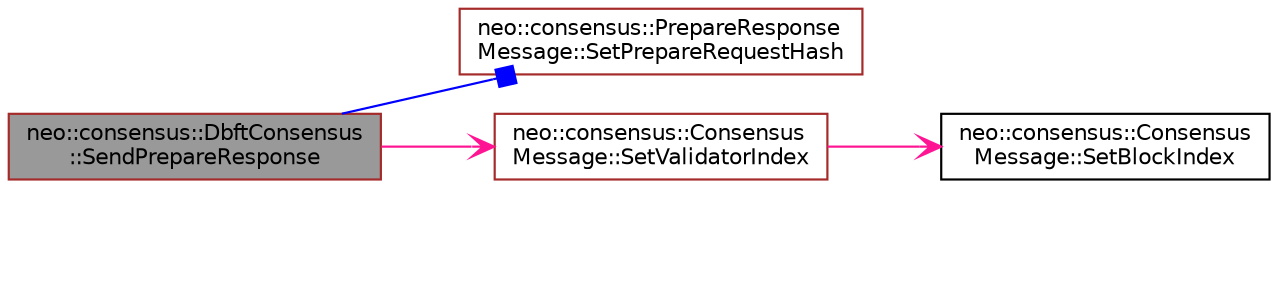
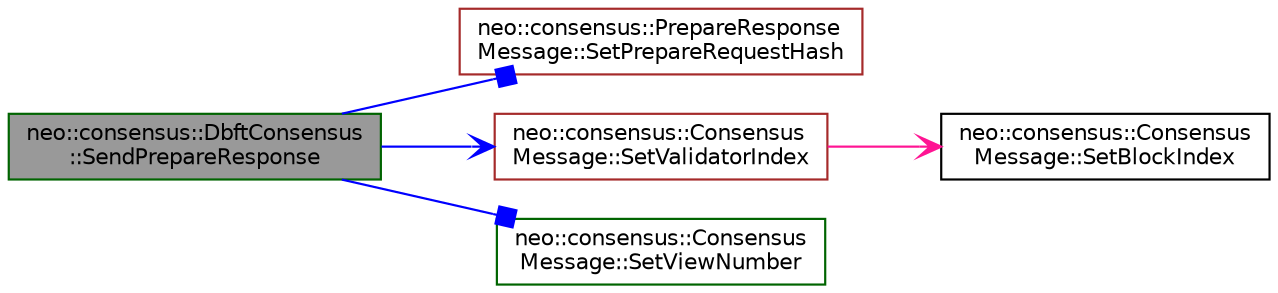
node "neo::consensus::DbftConsensus ::SendPrepareResponse": color brown -> darkgreen
edge "neo::consensus::DbftConsensus ::SendPrepareResponse" -> "neo::consensus::Consensus Message::SetValidatorIndex": color deeppink -> blue
node "neo::consensus::Consensus Message::SetViewNumber": added
